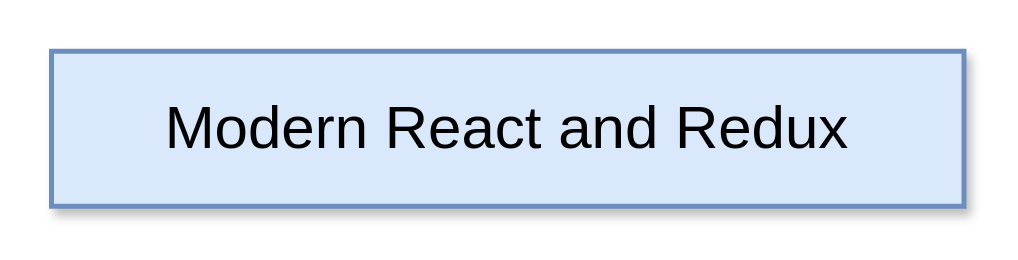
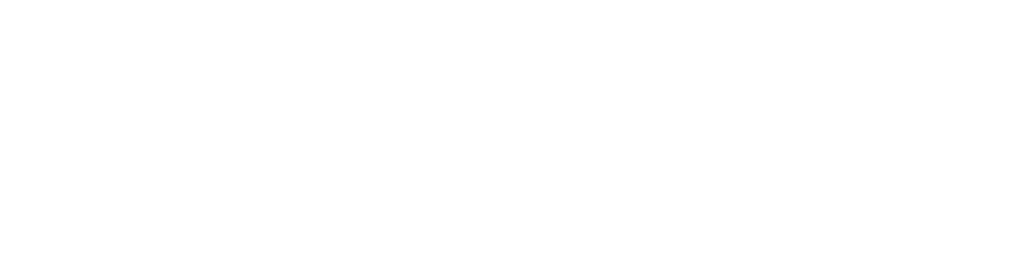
node "Modern React and Redux": removed
